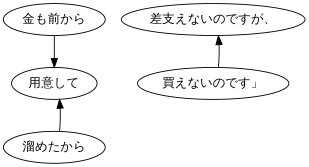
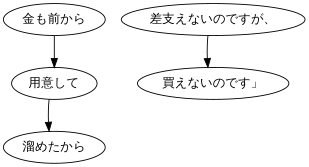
edge "買えないのです」" -> "差支えないのですが、": reversed
edge "溜めたから" -> "用意して": reversed
